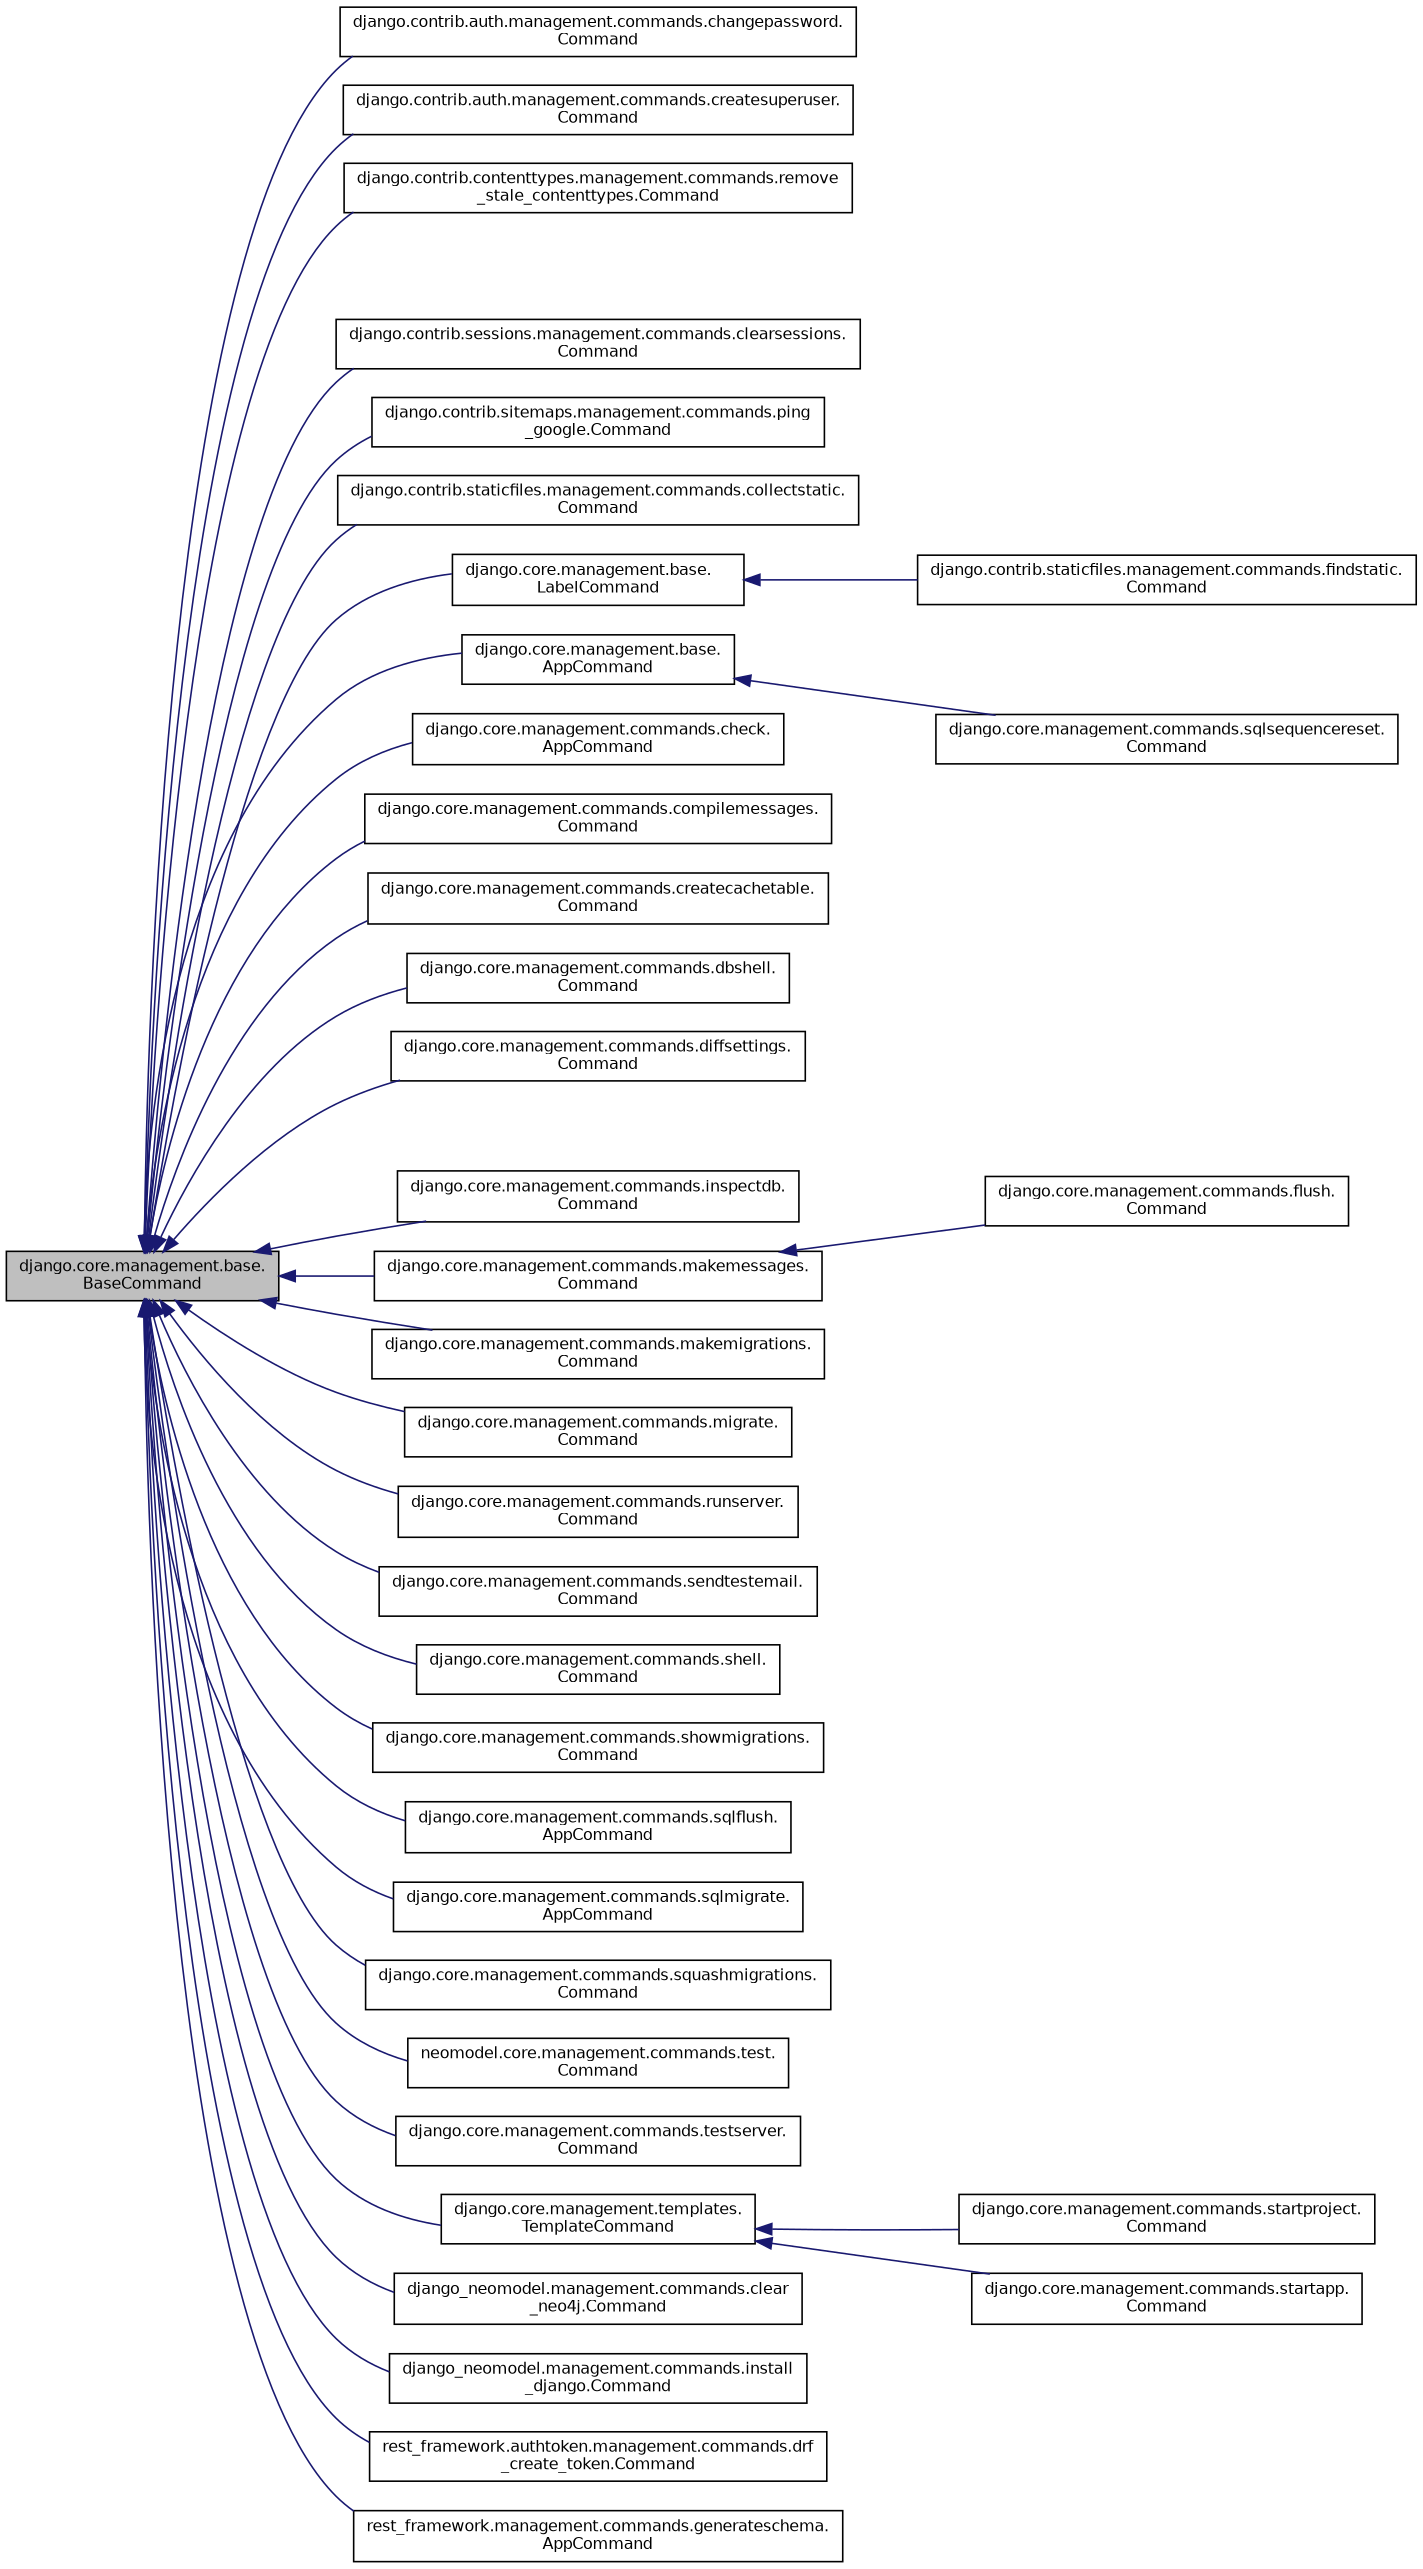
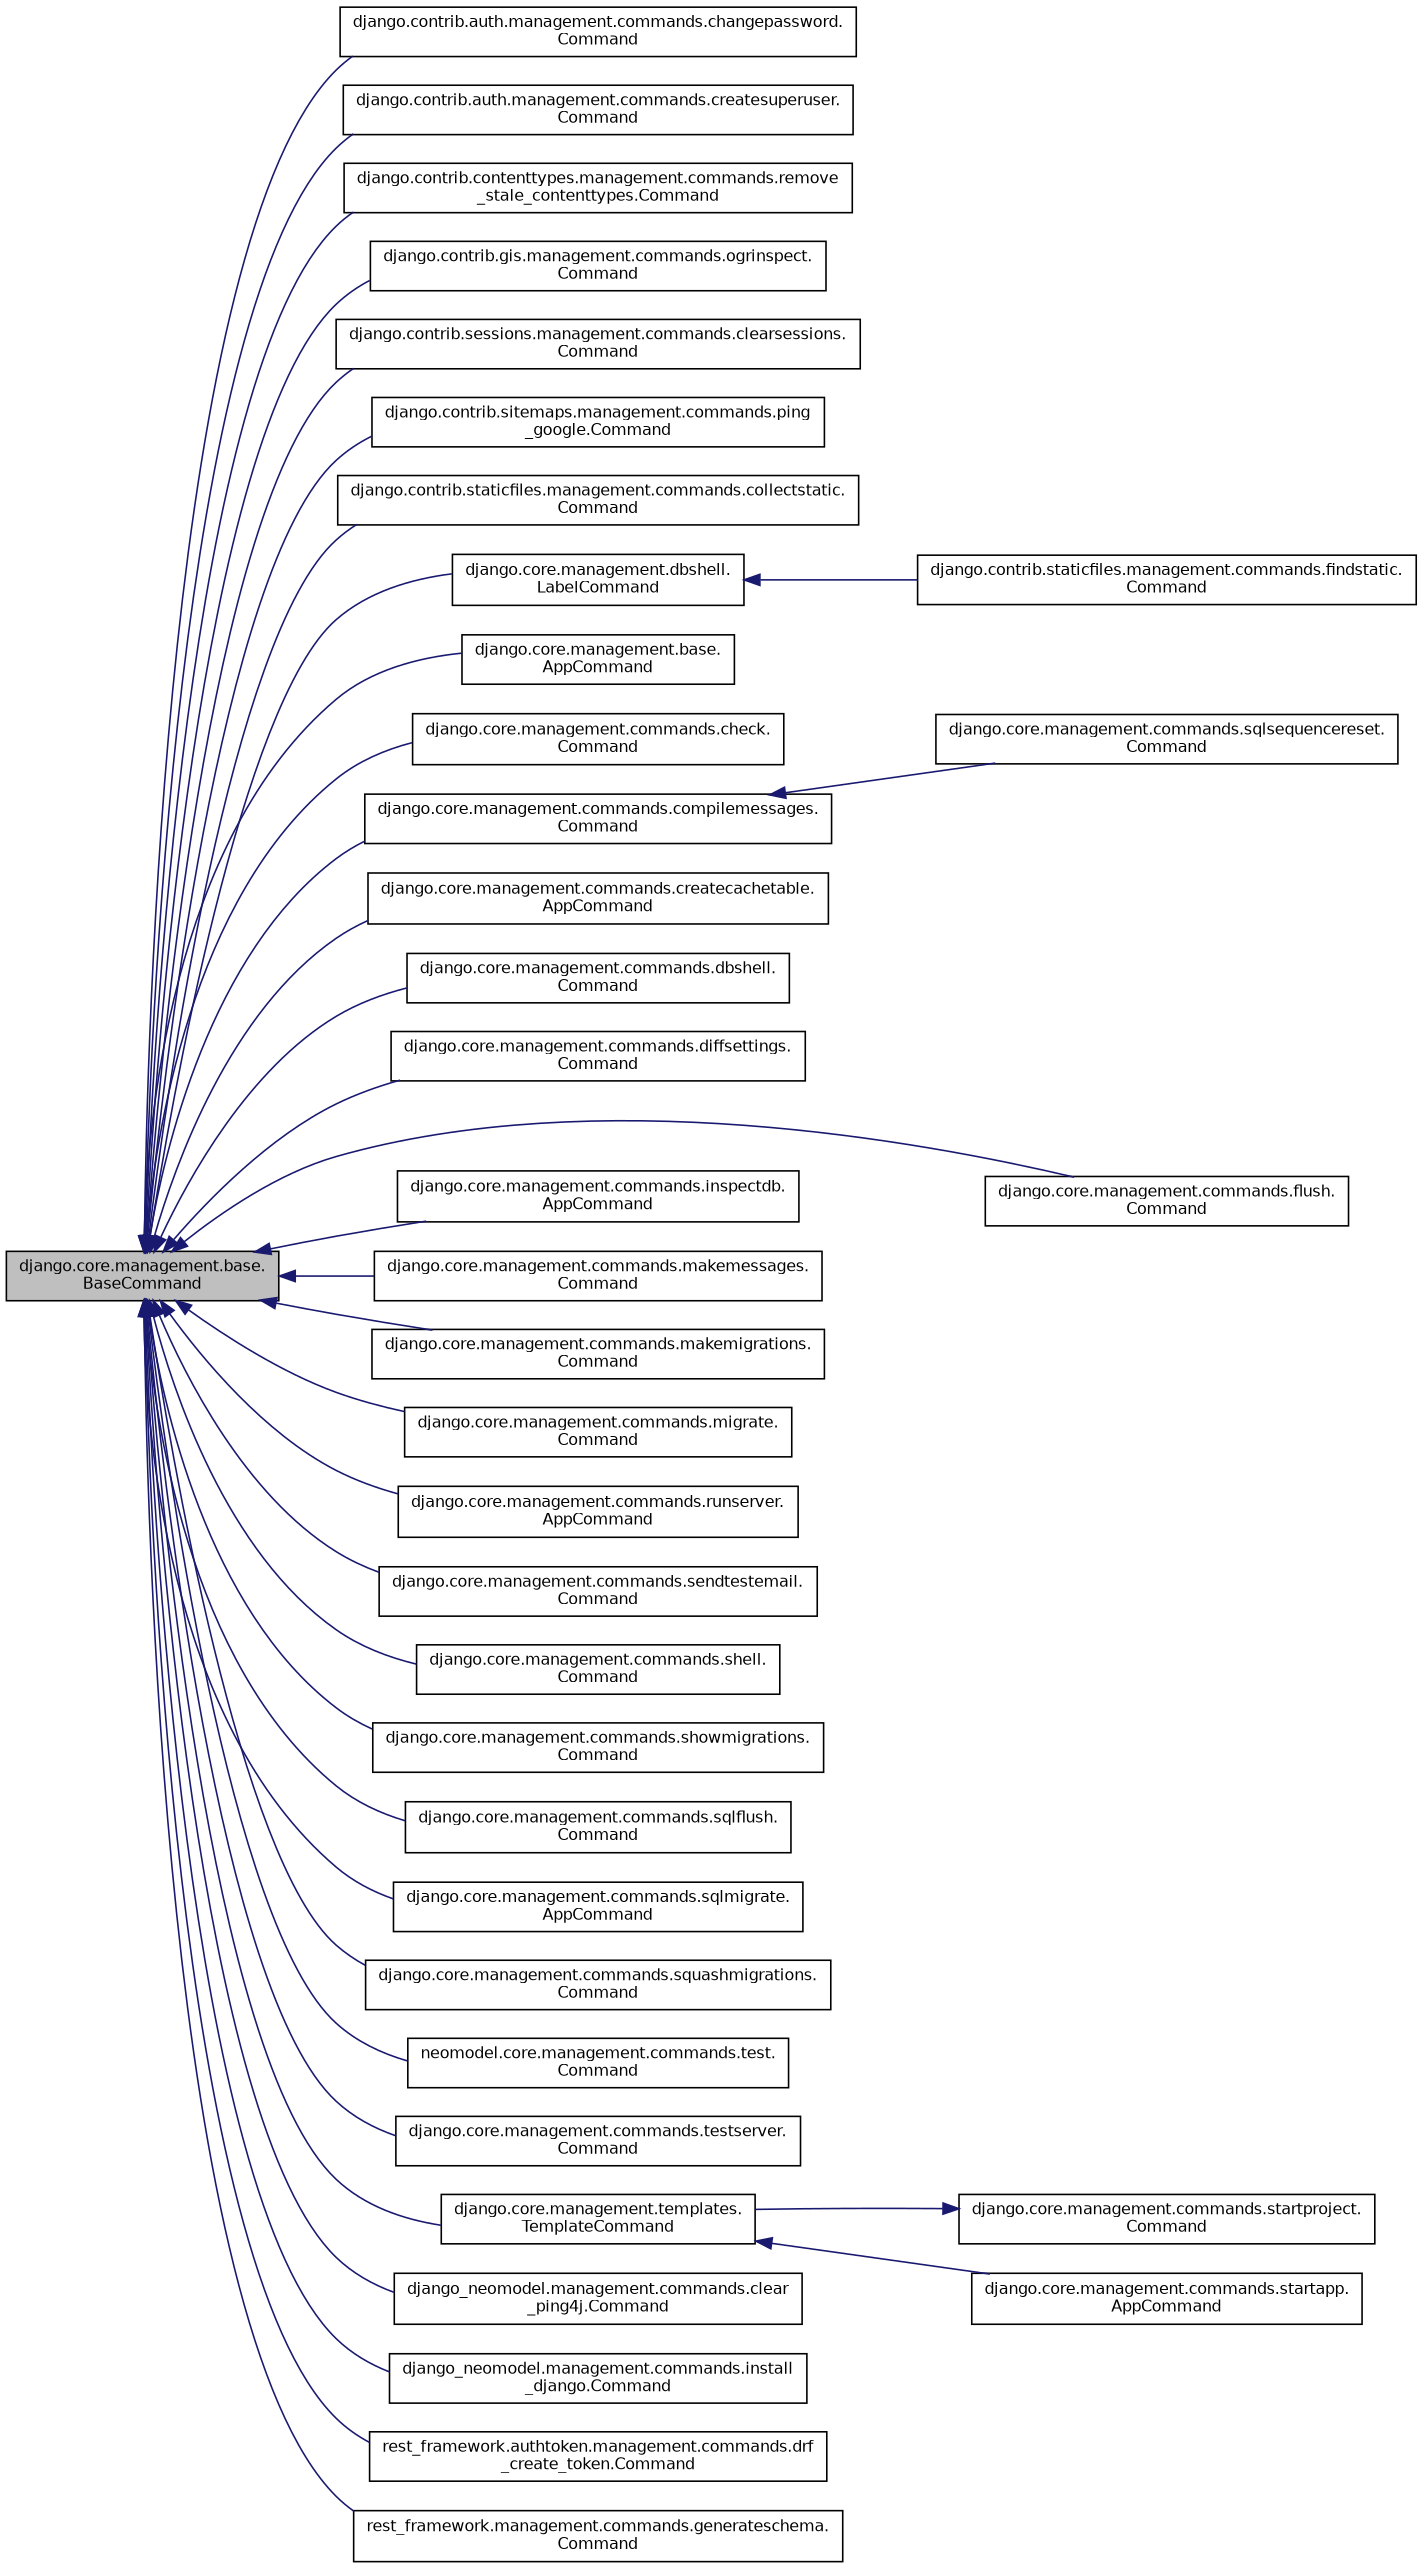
node "django.contrib.gis.management.commands.ogrinspect. Command": added
node "django.core.management.base. LabelCommand": label "django.core.management.base. LabelCommand" -> "django.core.management.dbshell. LabelCommand"
edge "django.core.management.commands.sqlsequencereset. Command" -> "django.core.management.base. AppCommand": now "django.core.management.commands.sqlsequencereset. Command" -> "django.core.management.commands.compilemessages. Command"
node "django.core.management.commands.check. AppCommand": label "django.core.management.commands.check. AppCommand" -> "django.core.management.commands.check. Command"
node "django.core.management.commands.createcachetable. Command": label "django.core.management.commands.createcachetable. Command" -> "django.core.management.commands.createcachetable. AppCommand"
node "django.core.management.commands.inspectdb. Command": label "django.core.management.commands.inspectdb. Command" -> "django.core.management.commands.inspectdb. AppCommand"
edge "django.core.management.commands.flush. Command" -> "django.core.management.commands.makemessages. Command": now "django.core.management.commands.flush. Command" -> "django.core.management.base. BaseCommand"
node "django.core.management.commands.runserver. Command": label "django.core.management.commands.runserver. Command" -> "django.core.management.commands.runserver. AppCommand"
node "django.core.management.commands.sqlflush. AppCommand": label "django.core.management.commands.sqlflush. AppCommand" -> "django.core.management.commands.sqlflush. Command"
edge "django.core.management.commands.startproject. Command" -> "django.core.management.templates. TemplateCommand": reversed
node "django_neomodel.management.commands.clear _neo4j.Command": label "django_neomodel.management.commands.clear _neo4j.Command" -> "django_neomodel.management.commands.clear _ping4j.Command"
node "django.core.management.commands.startapp. Command": label "django.core.management.commands.startapp. Command" -> "django.core.management.commands.startapp. AppCommand"
node "rest_framework.management.commands.generateschema. AppCommand": label "rest_framework.management.commands.generateschema. AppCommand" -> "rest_framework.management.commands.generateschema. Command"
